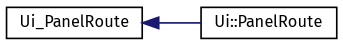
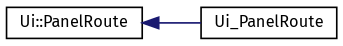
edge "Ui::PanelRoute" -> "Ui_PanelRoute": reversed
